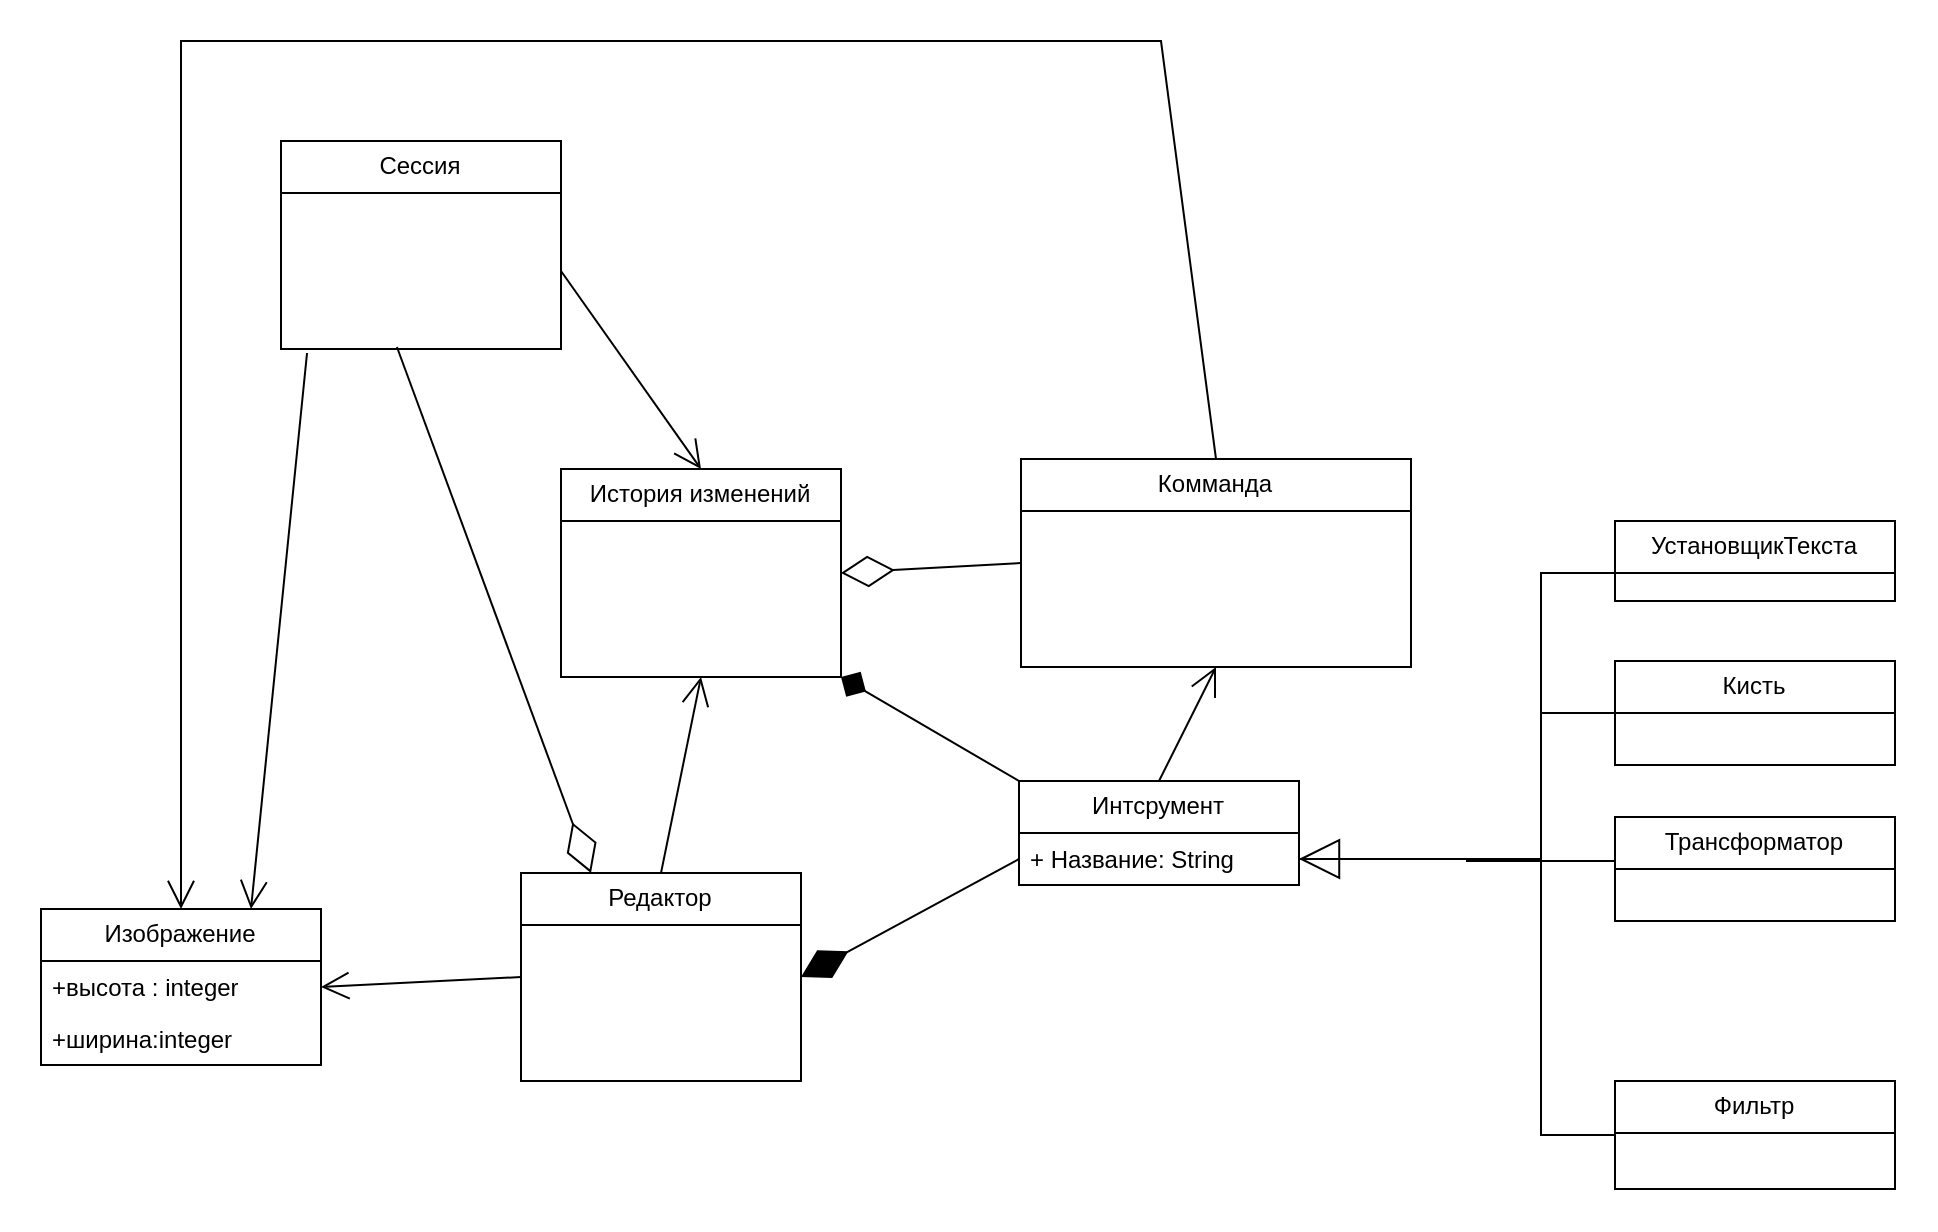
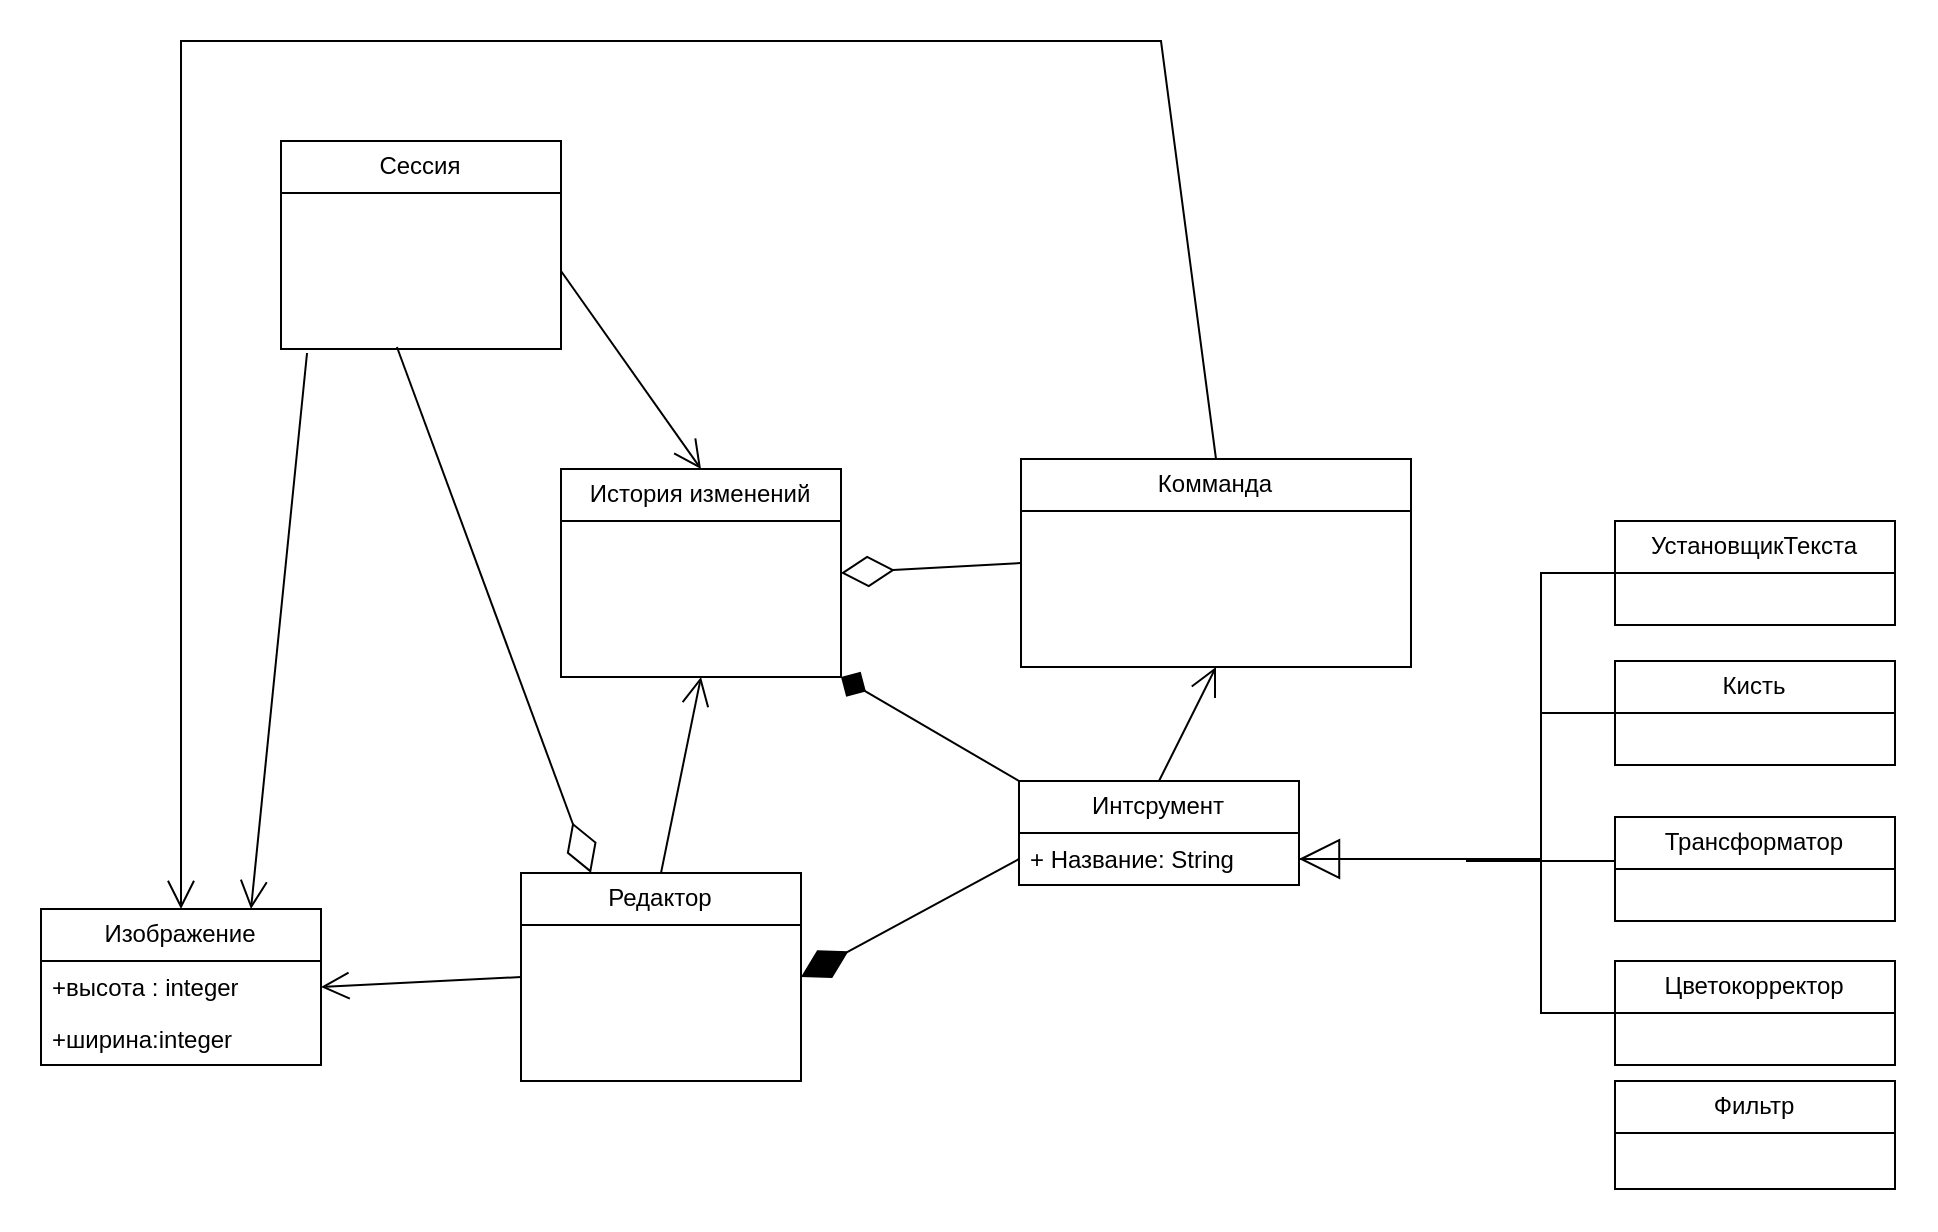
node "УстановщикТекста": size 280x80 -> 280x104
edge "+ Название: String" -- "Цветокорректор": added
node "Цветокорректор": added
edge "+ Название: String" -- "Фильтр": removed
